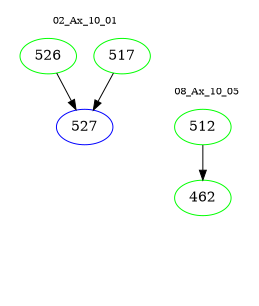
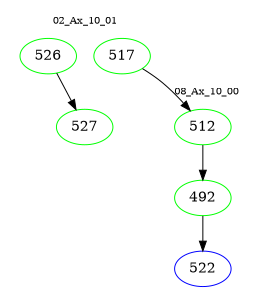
edge "517" -> "527": now "517" -> "512"
cluster "08_Ax_10_05": label "08_Ax_10_05" -> "08_Ax_10_00"
node "527": color blue -> green
node "462": label "462" -> "492"
node "522": added
